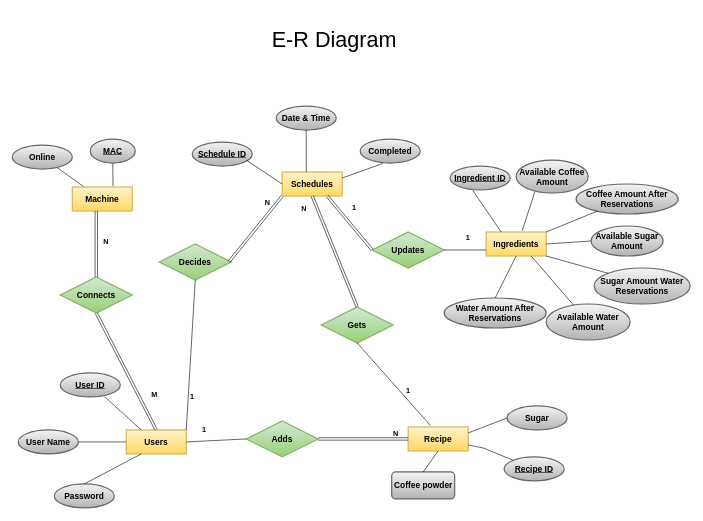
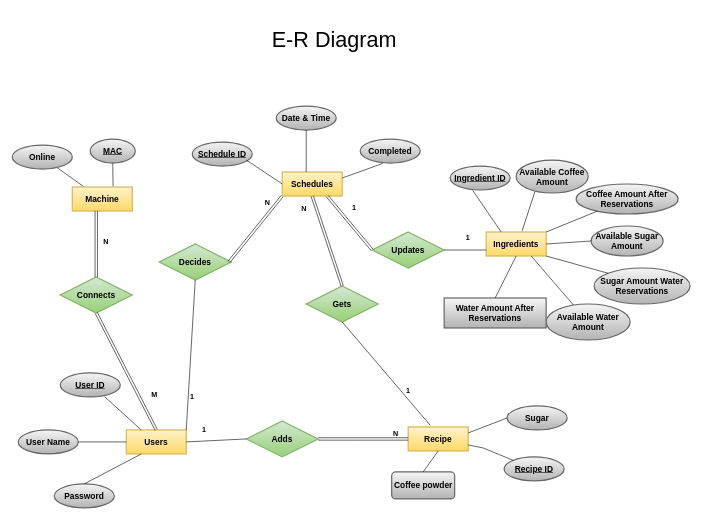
node "Water Amount After Reservations": shape ellipse -> rectangle
node "Gets": moved (357, 325) -> (342, 304)
